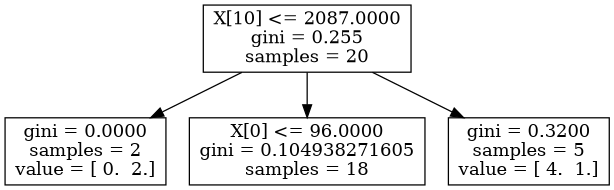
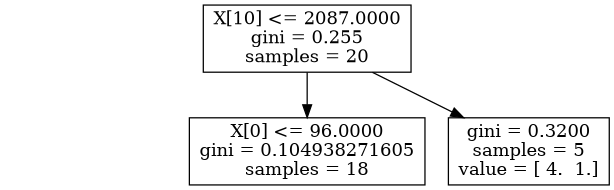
node "gini = 0.0000 samples = 2 value = [ 0.  2.]": removed
